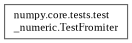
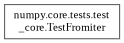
node "numpy.core.tests.test _numeric.TestFromiter": label "numpy.core.tests.test _numeric.TestFromiter" -> "numpy.core.tests.test _core.TestFromiter"
